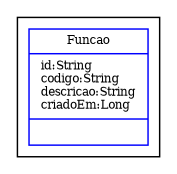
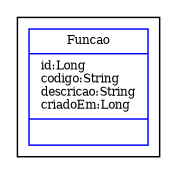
node "Funcao": text "id:String" -> "id:Long"
